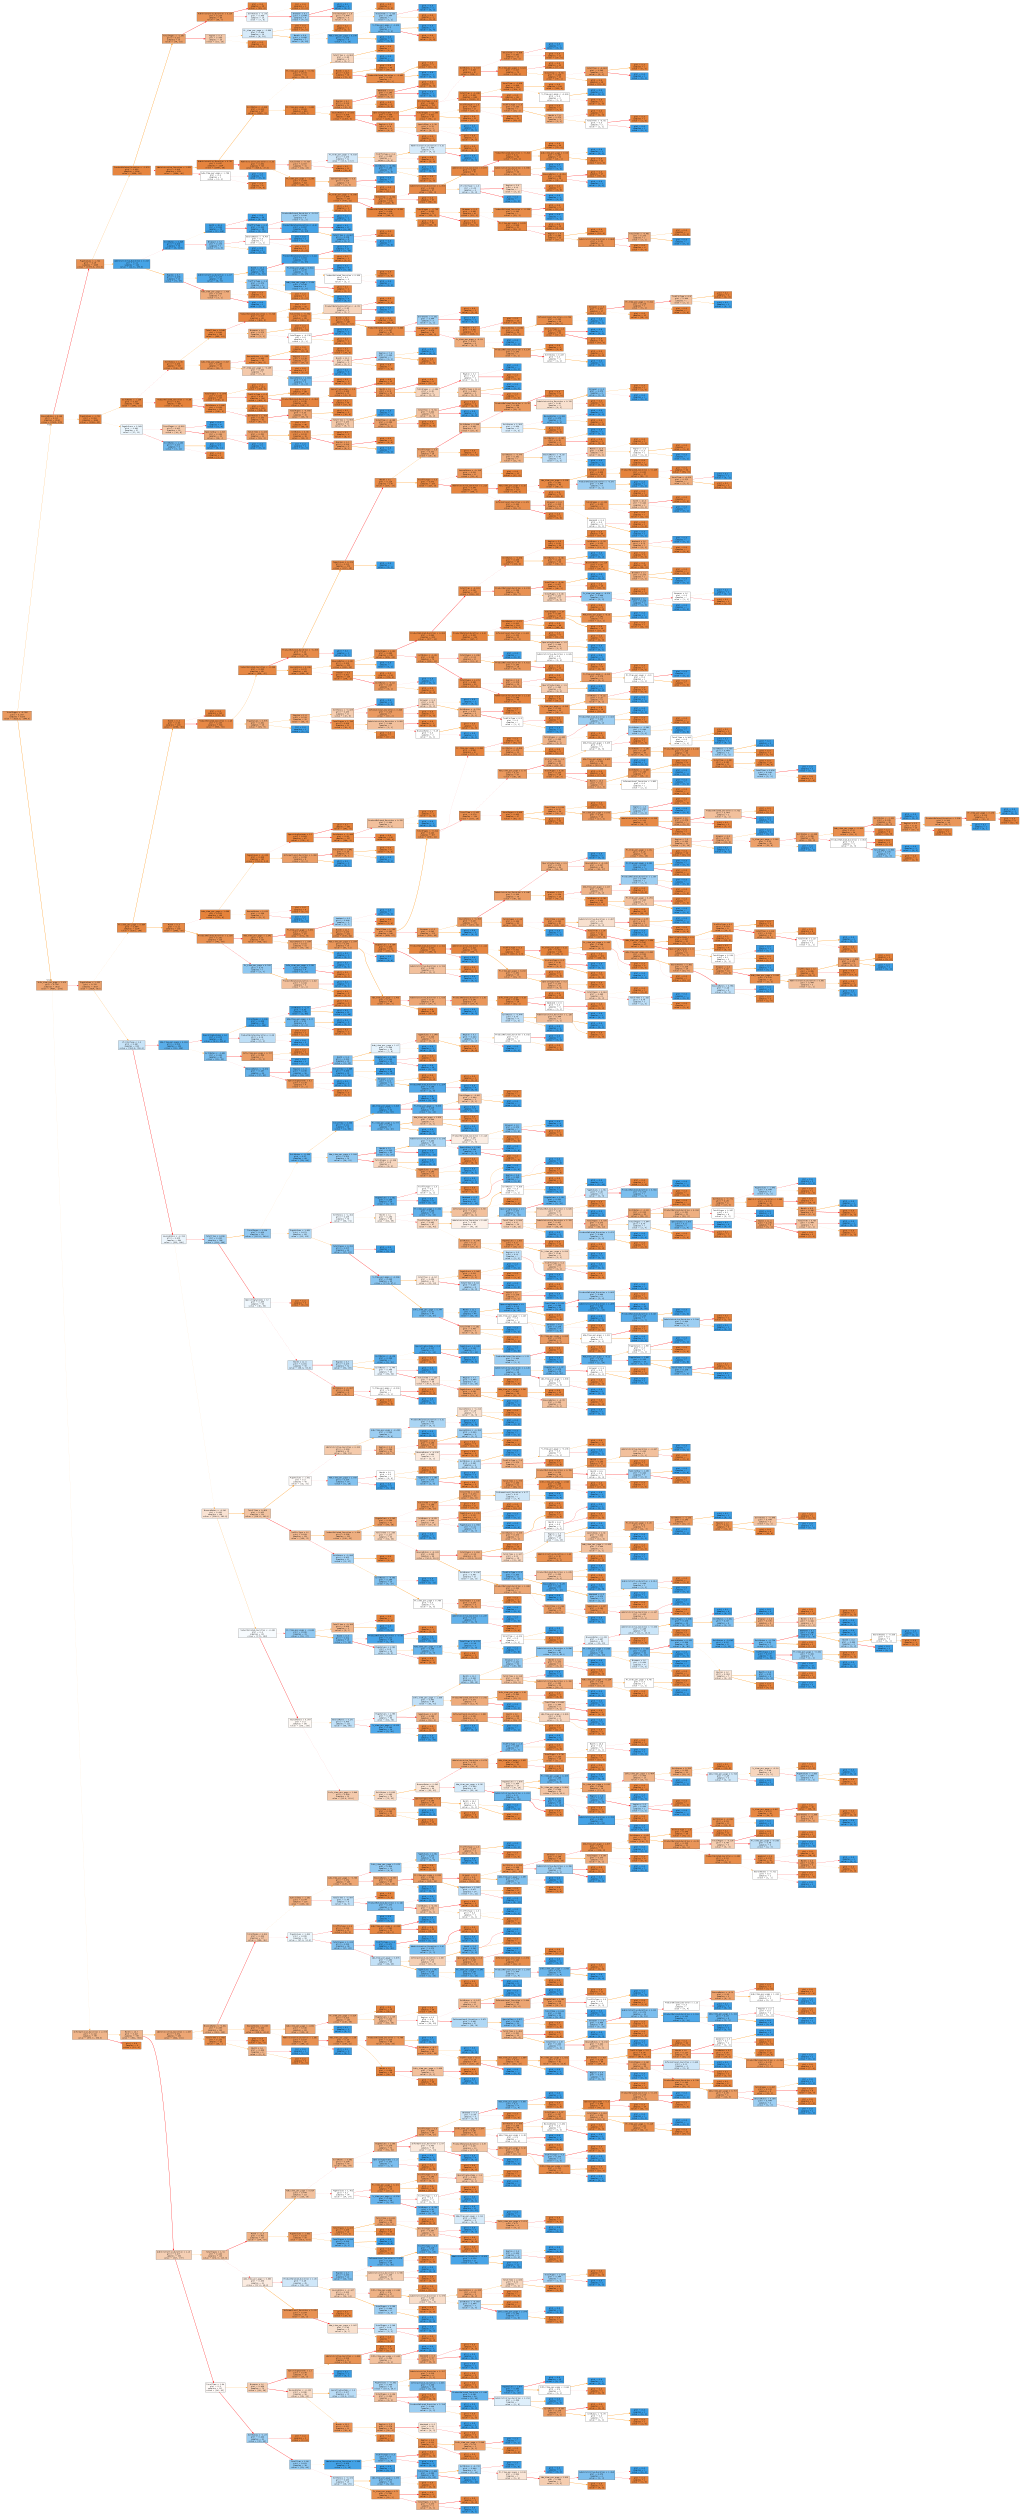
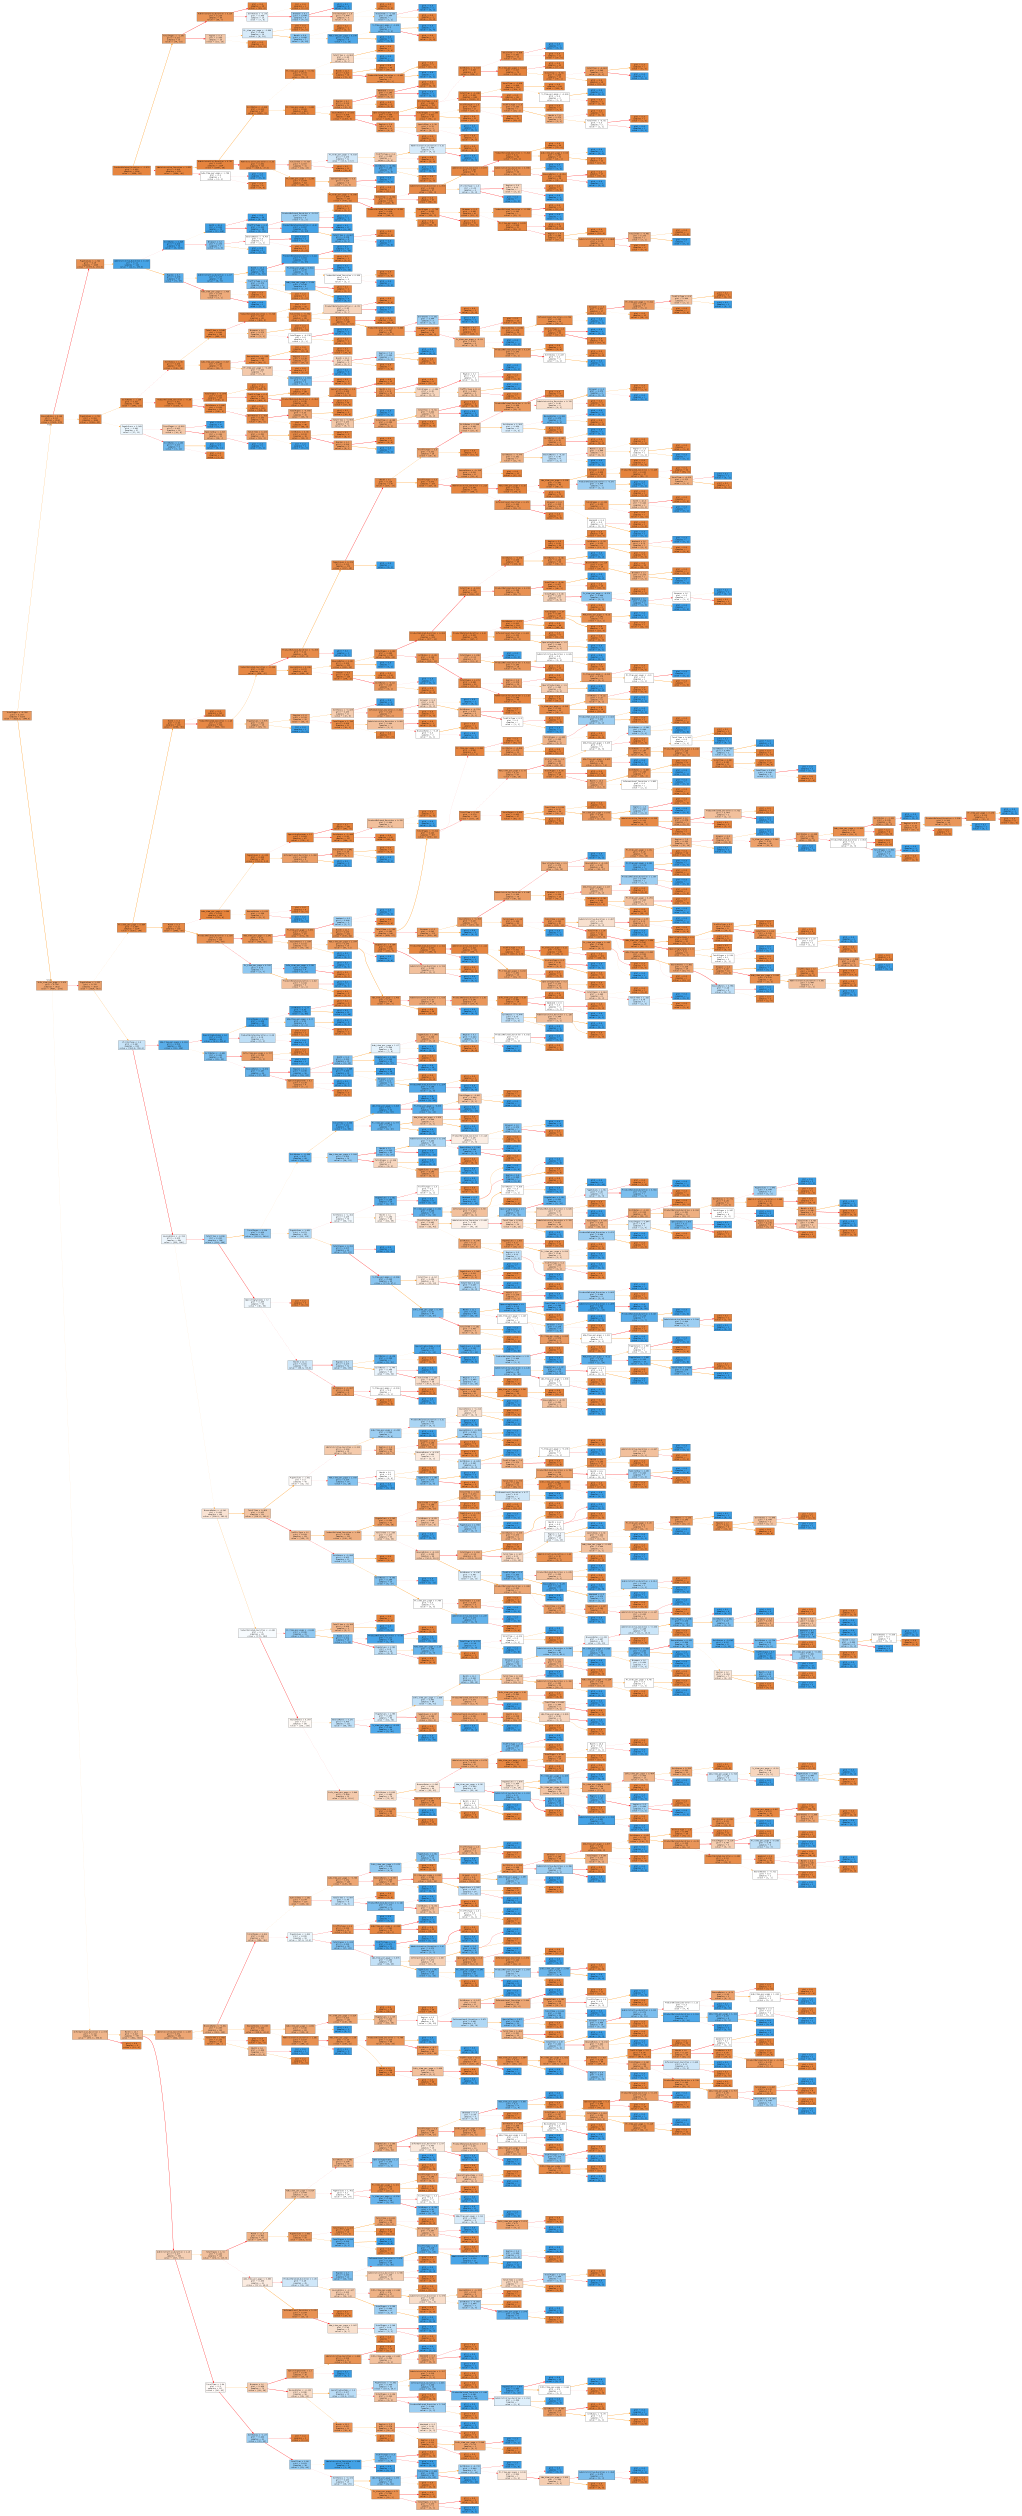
edge "PageValues ≤ 1.744" -> "ProductRelated_Duration ≤ -1.674": removed
edge "Informational_Duration ≤ 0.611" -> "ProductRelated_Duration ≤ 0.55": reversed
